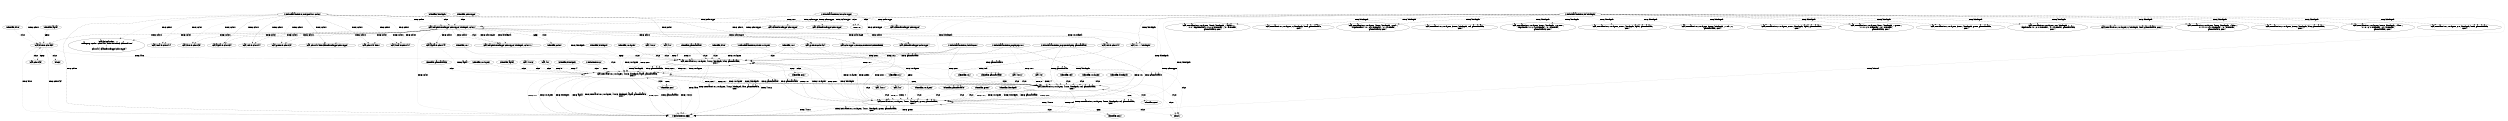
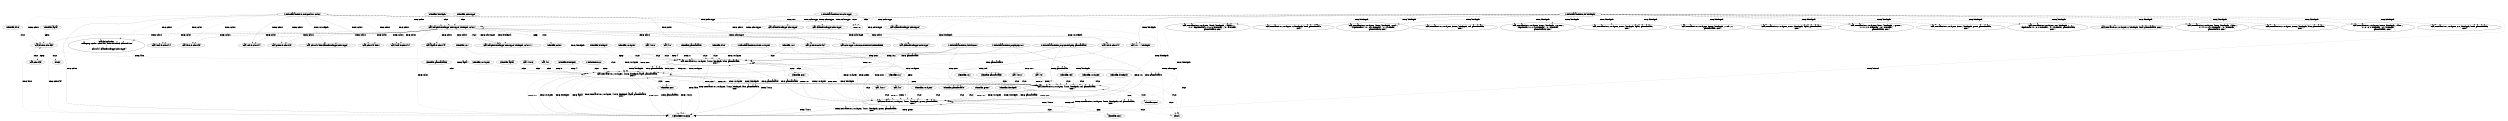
edge "(MethodParameterIn,unsigned int *colors)" -> "(Call,colors[0] == channels_of_type(color_type))": label "DDG: colors" -> "DDG: row_depth"
node "(Call,alpha = colors[2])": removed
node "(MethodReturn,RET)": label "(MethodReturn,RET)" -> "(MethodReturn,PNG)"
